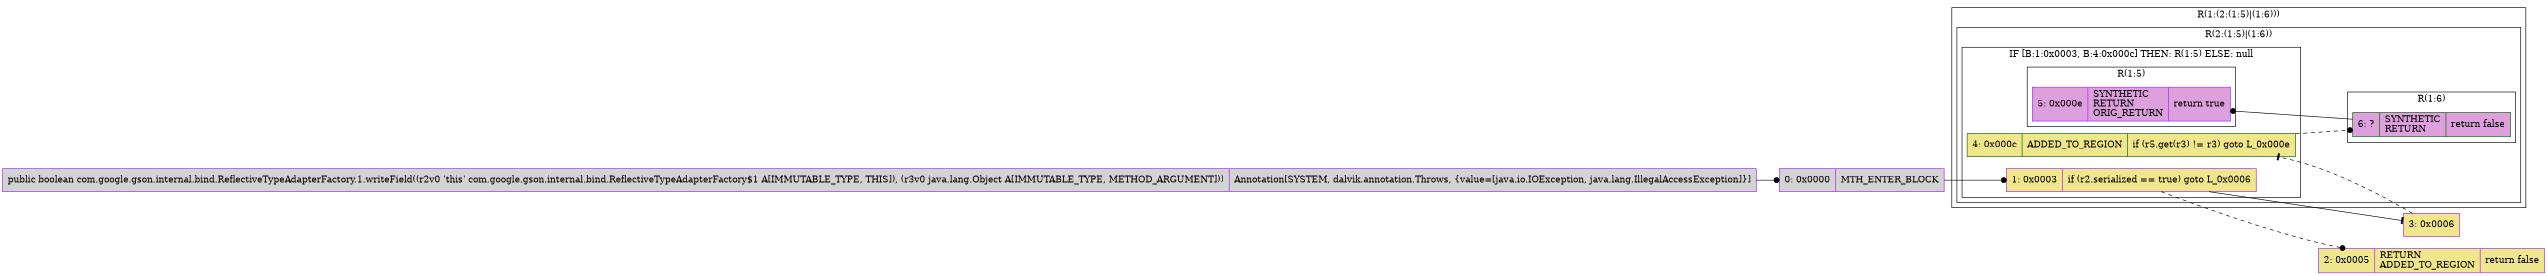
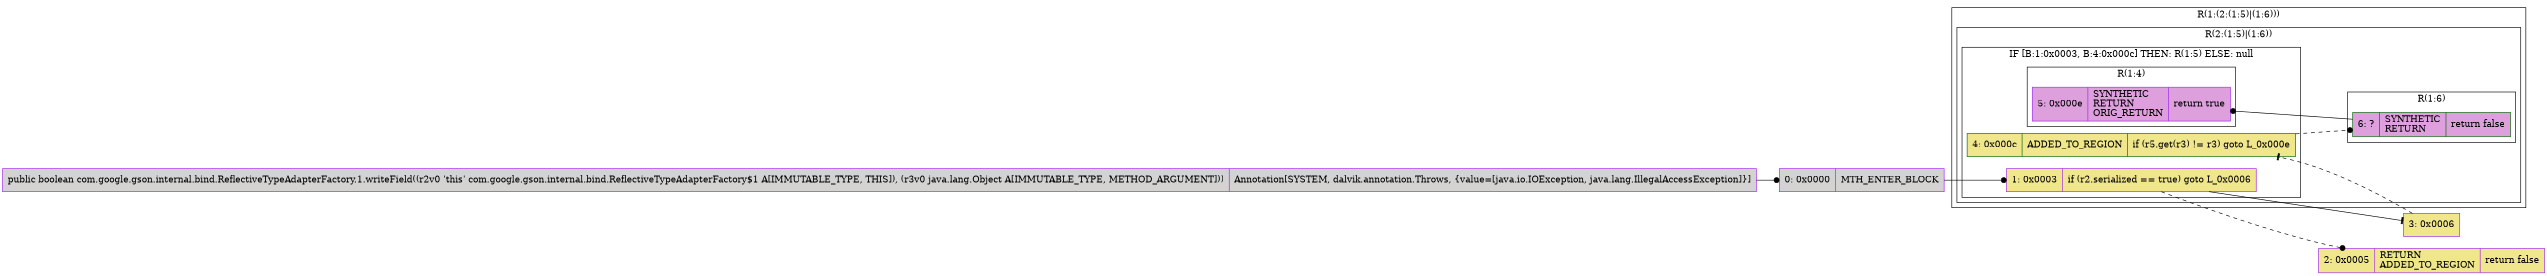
cluster "R(1:5)": label "R(1:5)" -> "R(1:4)"
